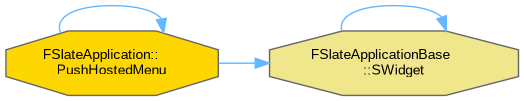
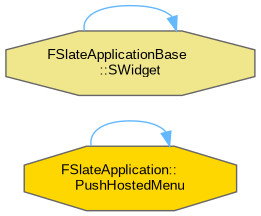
edge "FSlateApplication:: PushHostedMenu" -> "FSlateApplicationBase ::SWidget": removed
